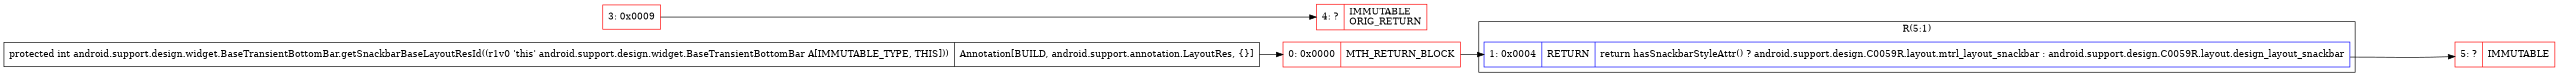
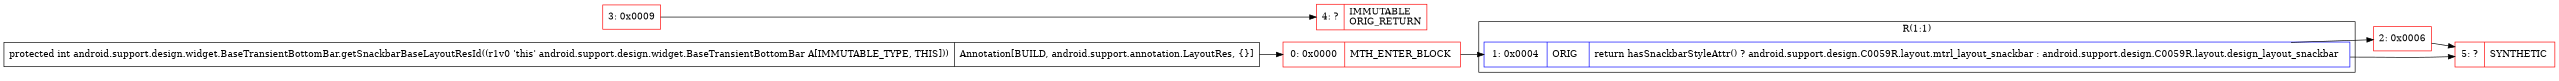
cluster "R(5:1)": label "R(5:1)" -> "R(1:1)"
node "2: 0x0006": added
node "0: 0x0000": text "MTH_RETURN_BLOCK" -> "MTH_ENTER_BLOCK"
node "1: 0x0004": text "RETURN" -> "ORIG"
node "5: ?": text "IMMUTABLE" -> "SYNTHETIC"
